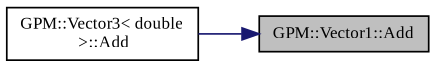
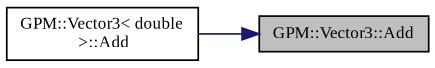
node "GPM::Vector1::Add": label "GPM::Vector1::Add" -> "GPM::Vector3::Add"
